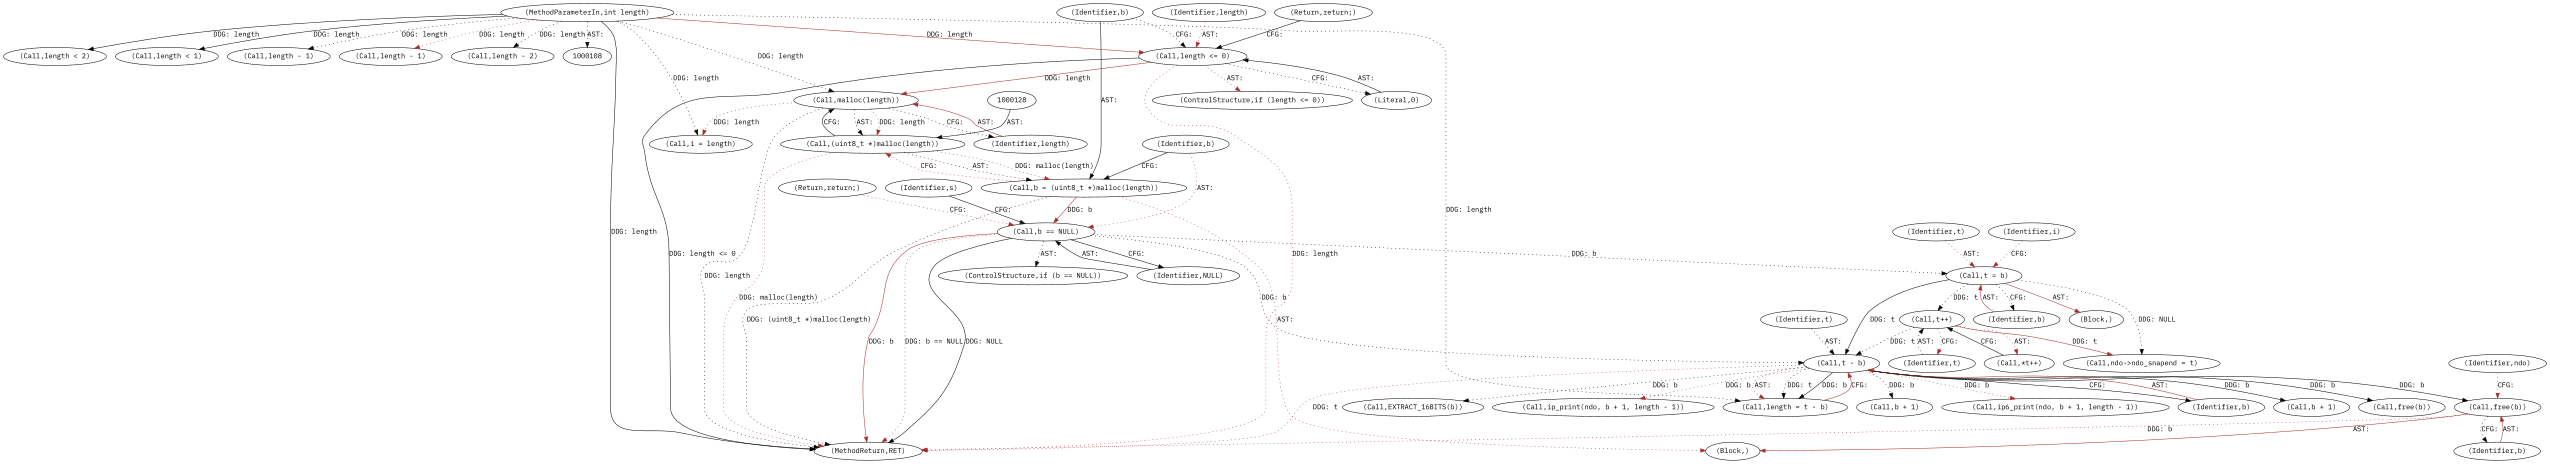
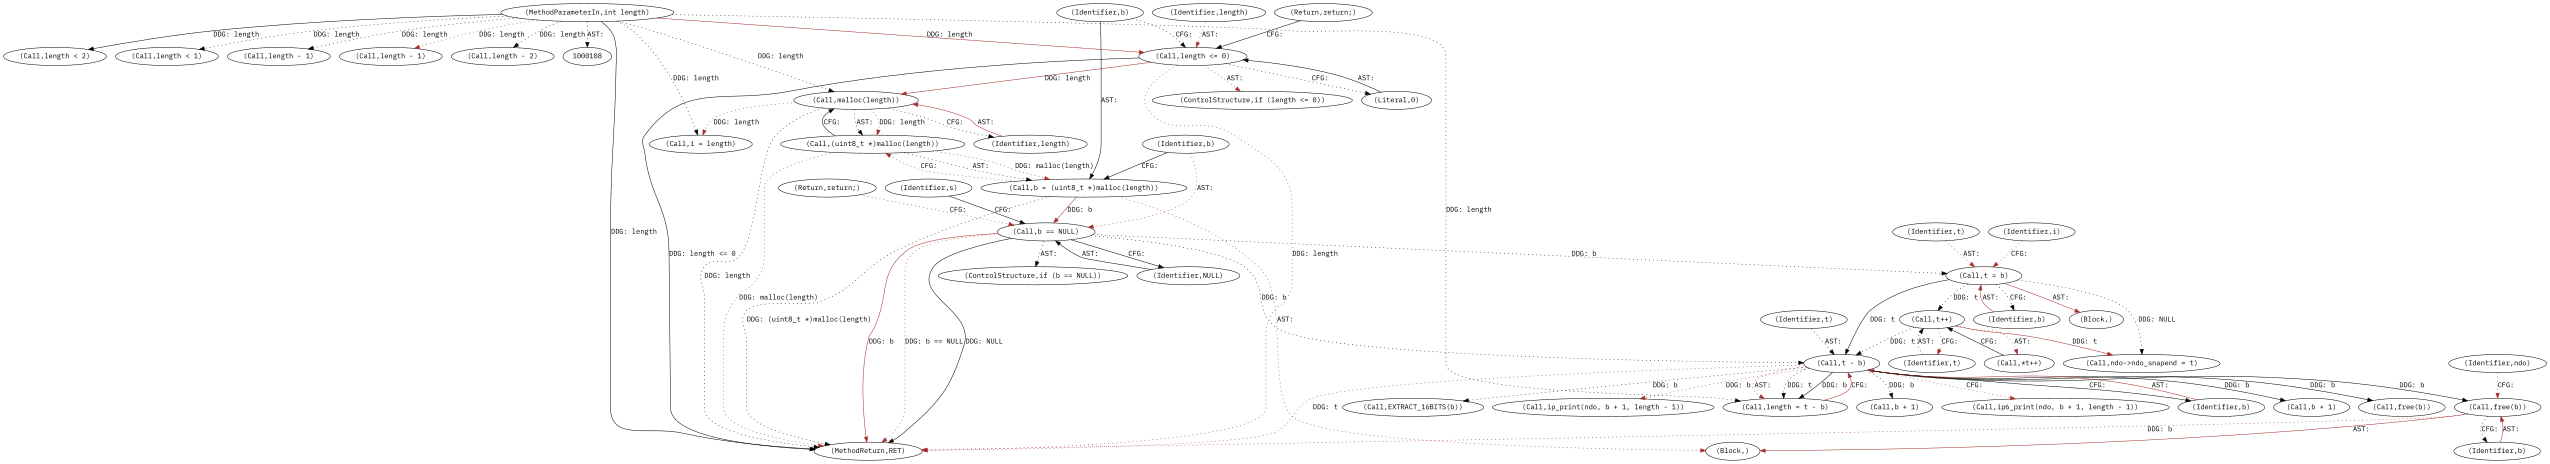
edge "(MethodParameterIn,int length)" -> "(Call,length < 1)": style solid -> dotted
node "1000128": removed
edge "(Call,t - b)" -> "(Call,ip6_print(ndo, b + 1, length - 1))": label "DDG: b" -> "CFG: "
